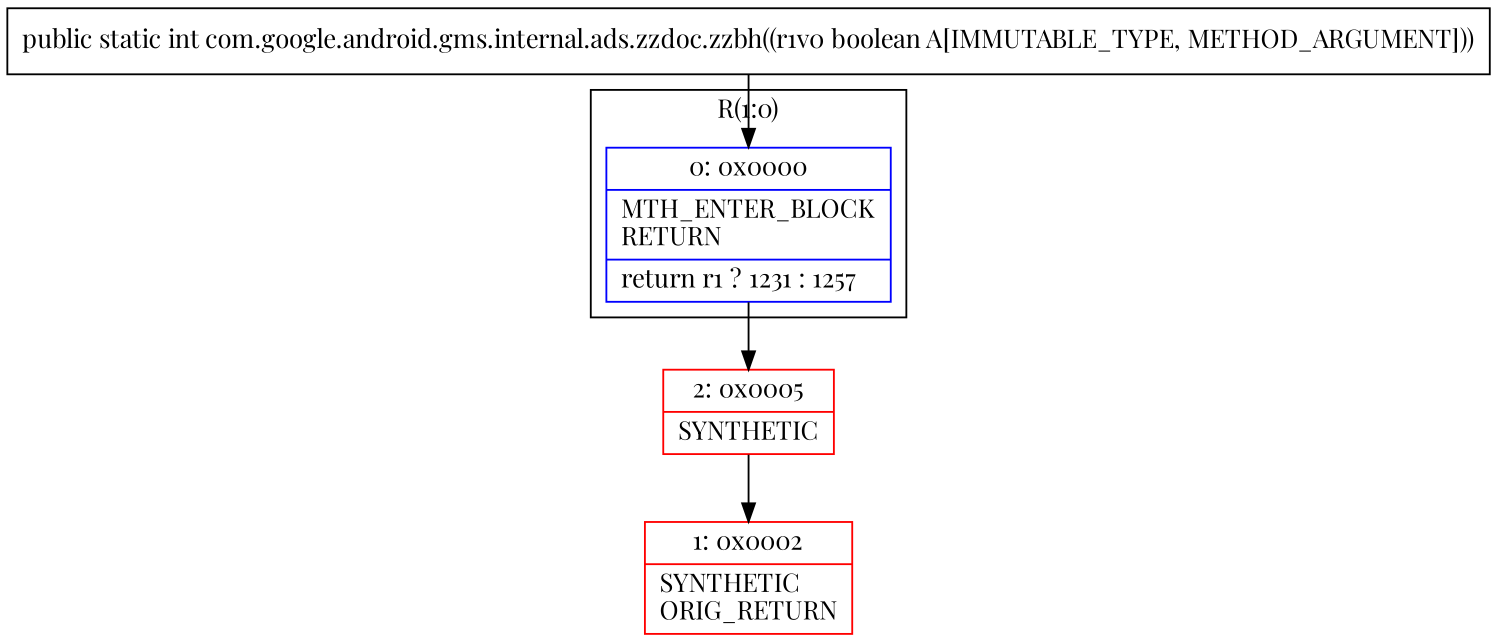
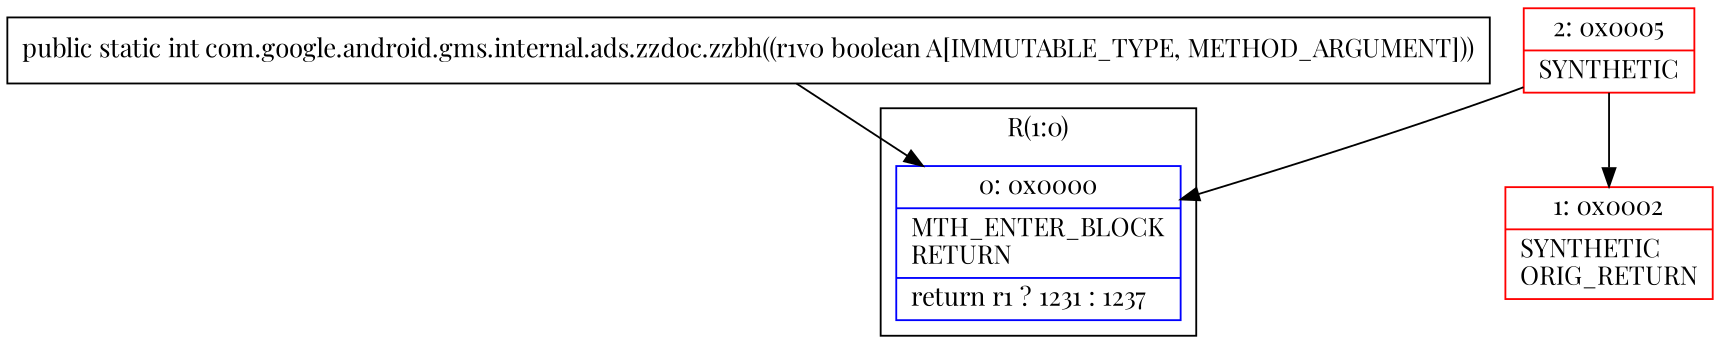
node "0: 0x0000": text "return r1 ? 1231 : 1257" -> "return r1 ? 1231 : 1237"
edge "0: 0x0000" -> "2: 0x0005": reversed
